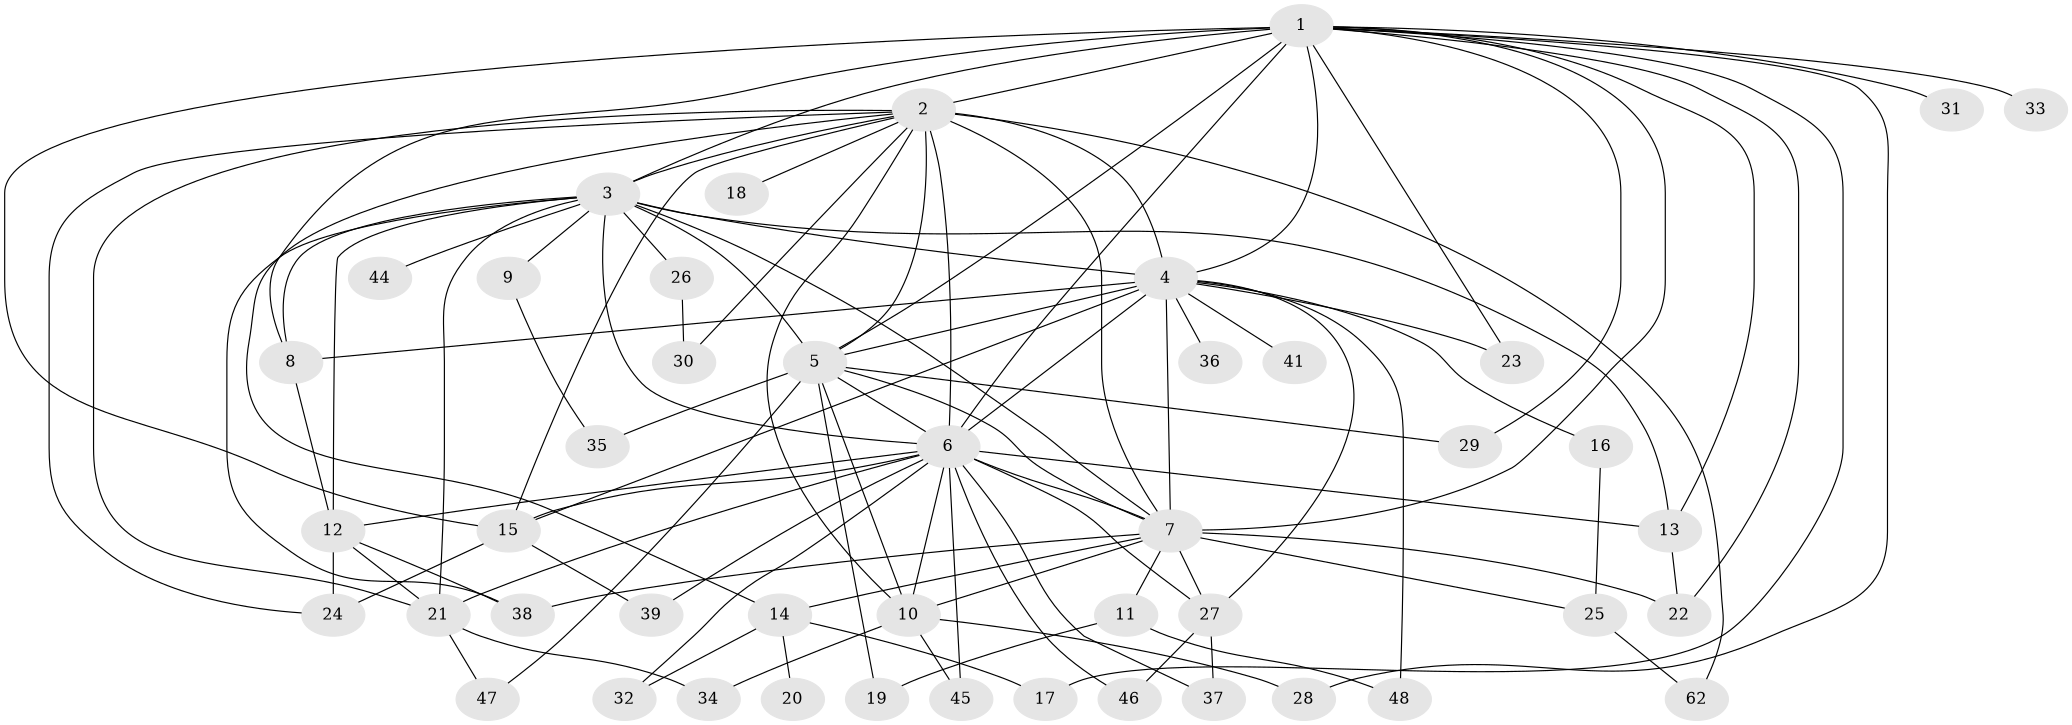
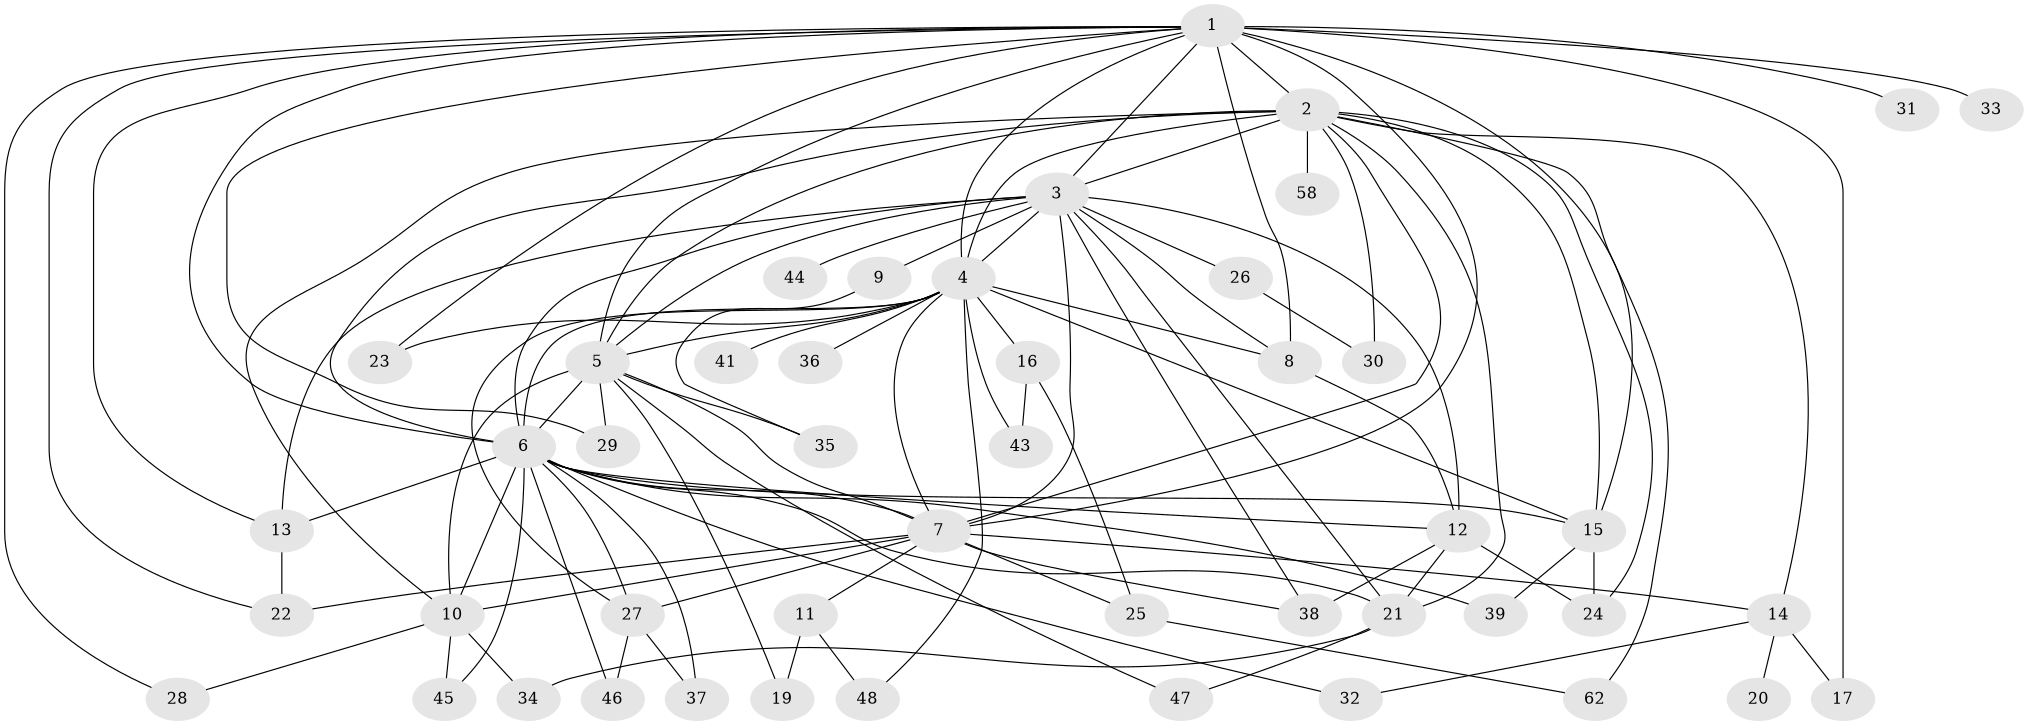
node "18": label "18" -> "58"
node "43": added
